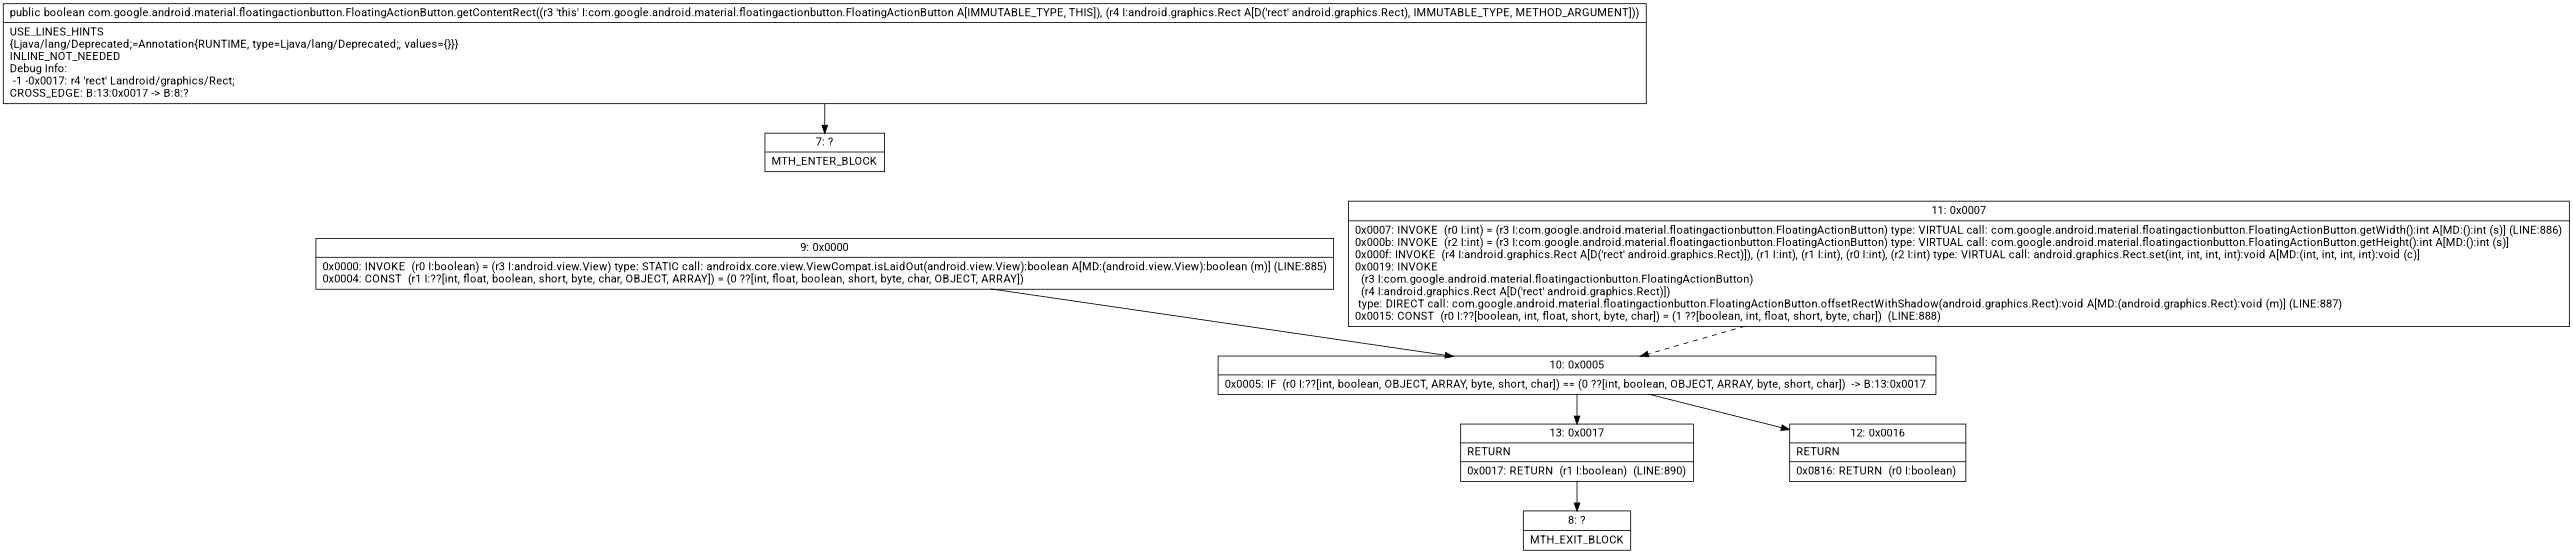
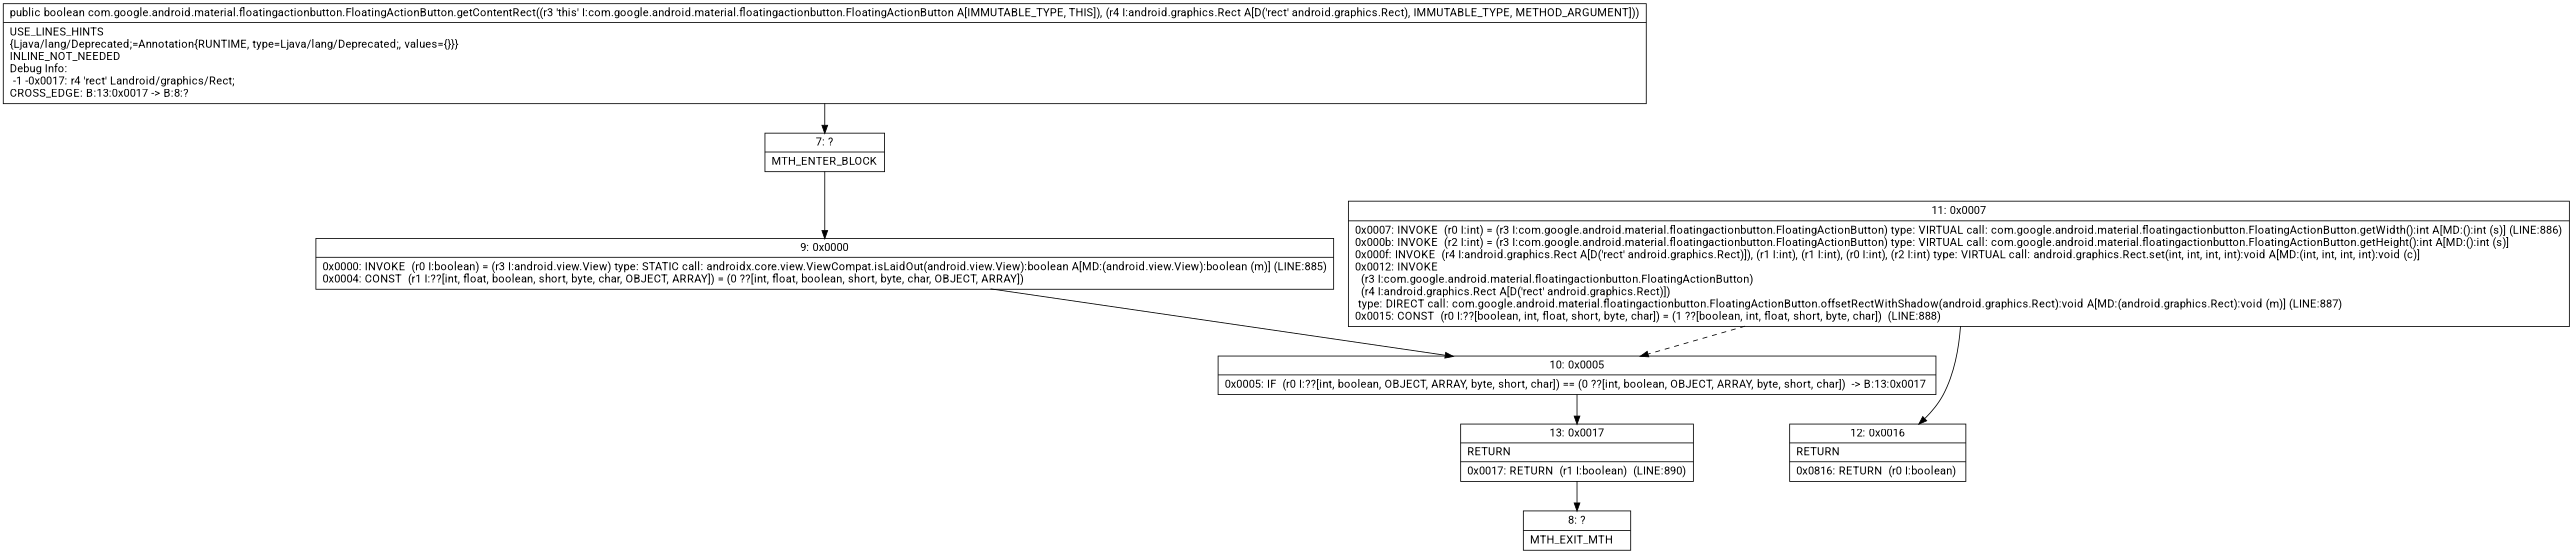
edge "7: ?" -> "9: 0x0000": added
node "11: 0x0007": text "0x0019: INVOKE" -> "0x0012: INVOKE"
edge "10: 0x0005" -> "12: 0x0016": now "11: 0x0007" -> "12: 0x0016"
node "8: ?": text "MTH_EXIT_BLOCK" -> "MTH_EXIT_MTH"
